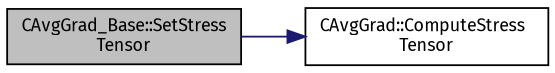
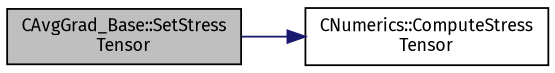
node "CAvgGrad::ComputeStress Tensor": label "CAvgGrad::ComputeStress Tensor" -> "CNumerics::ComputeStress Tensor"
